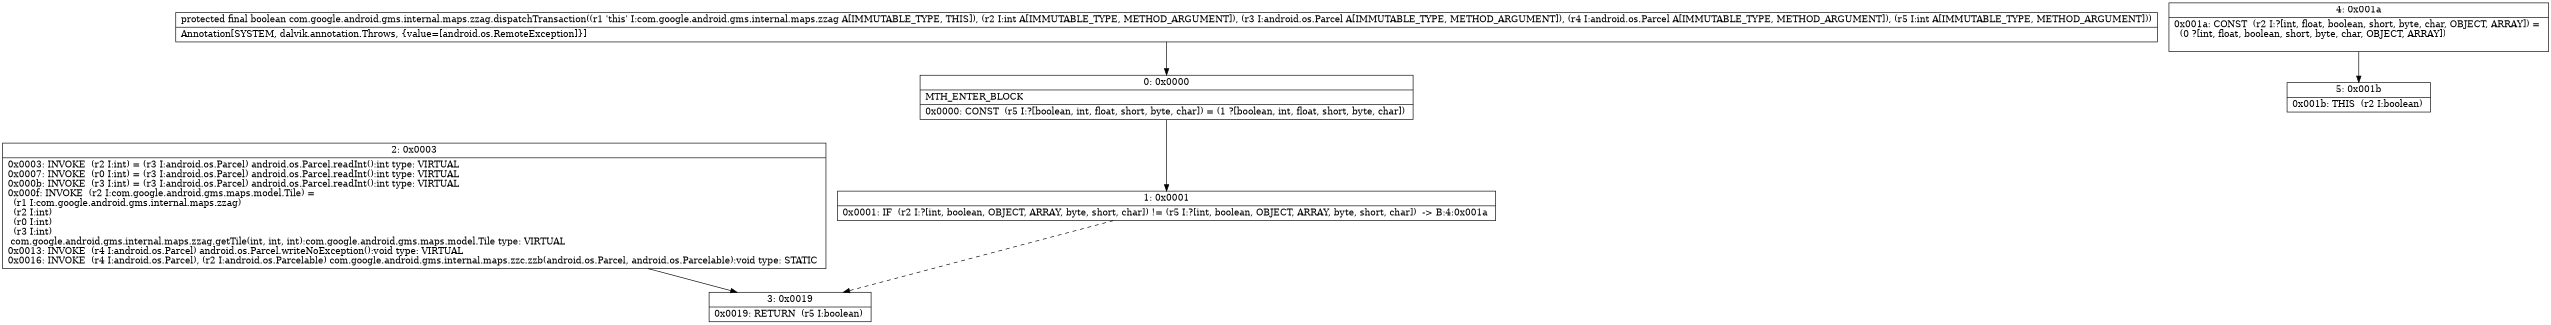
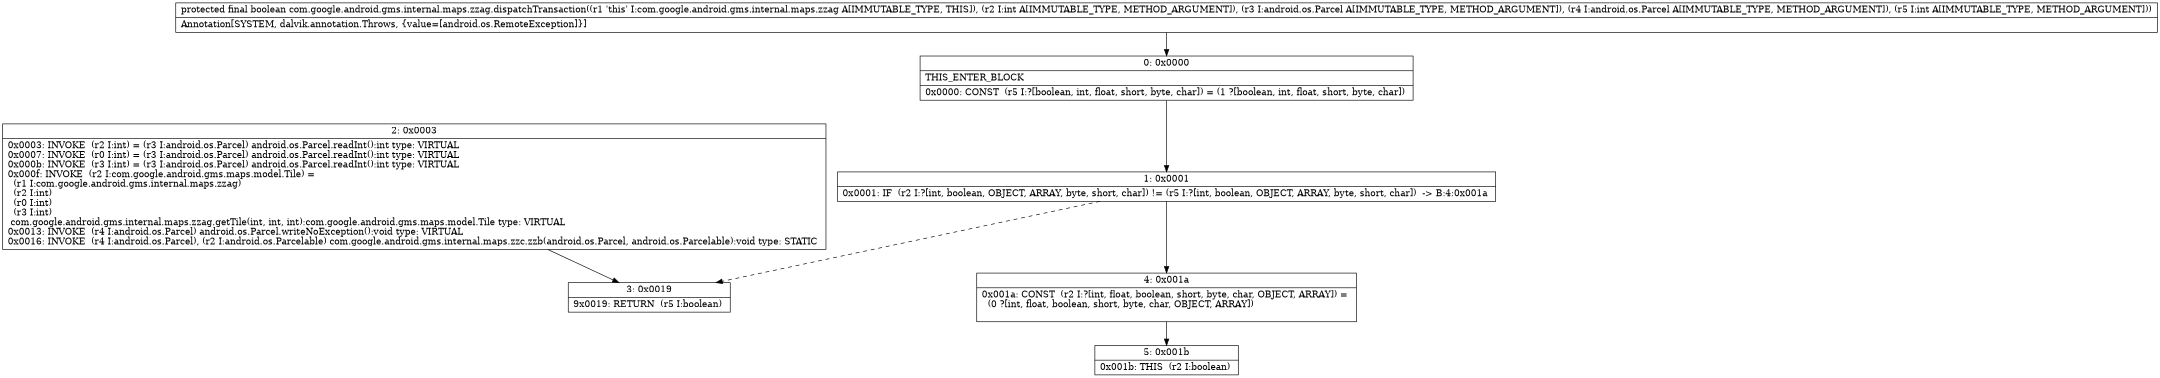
node "0: 0x0000": text "MTH_ENTER_BLOCK" -> "THIS_ENTER_BLOCK"
edge "1: 0x0001" -> "4: 0x001a": added
node "3: 0x0019": text "0x0019: RETURN  (r5 I:boolean)" -> "9x0019: RETURN  (r5 I:boolean)"
